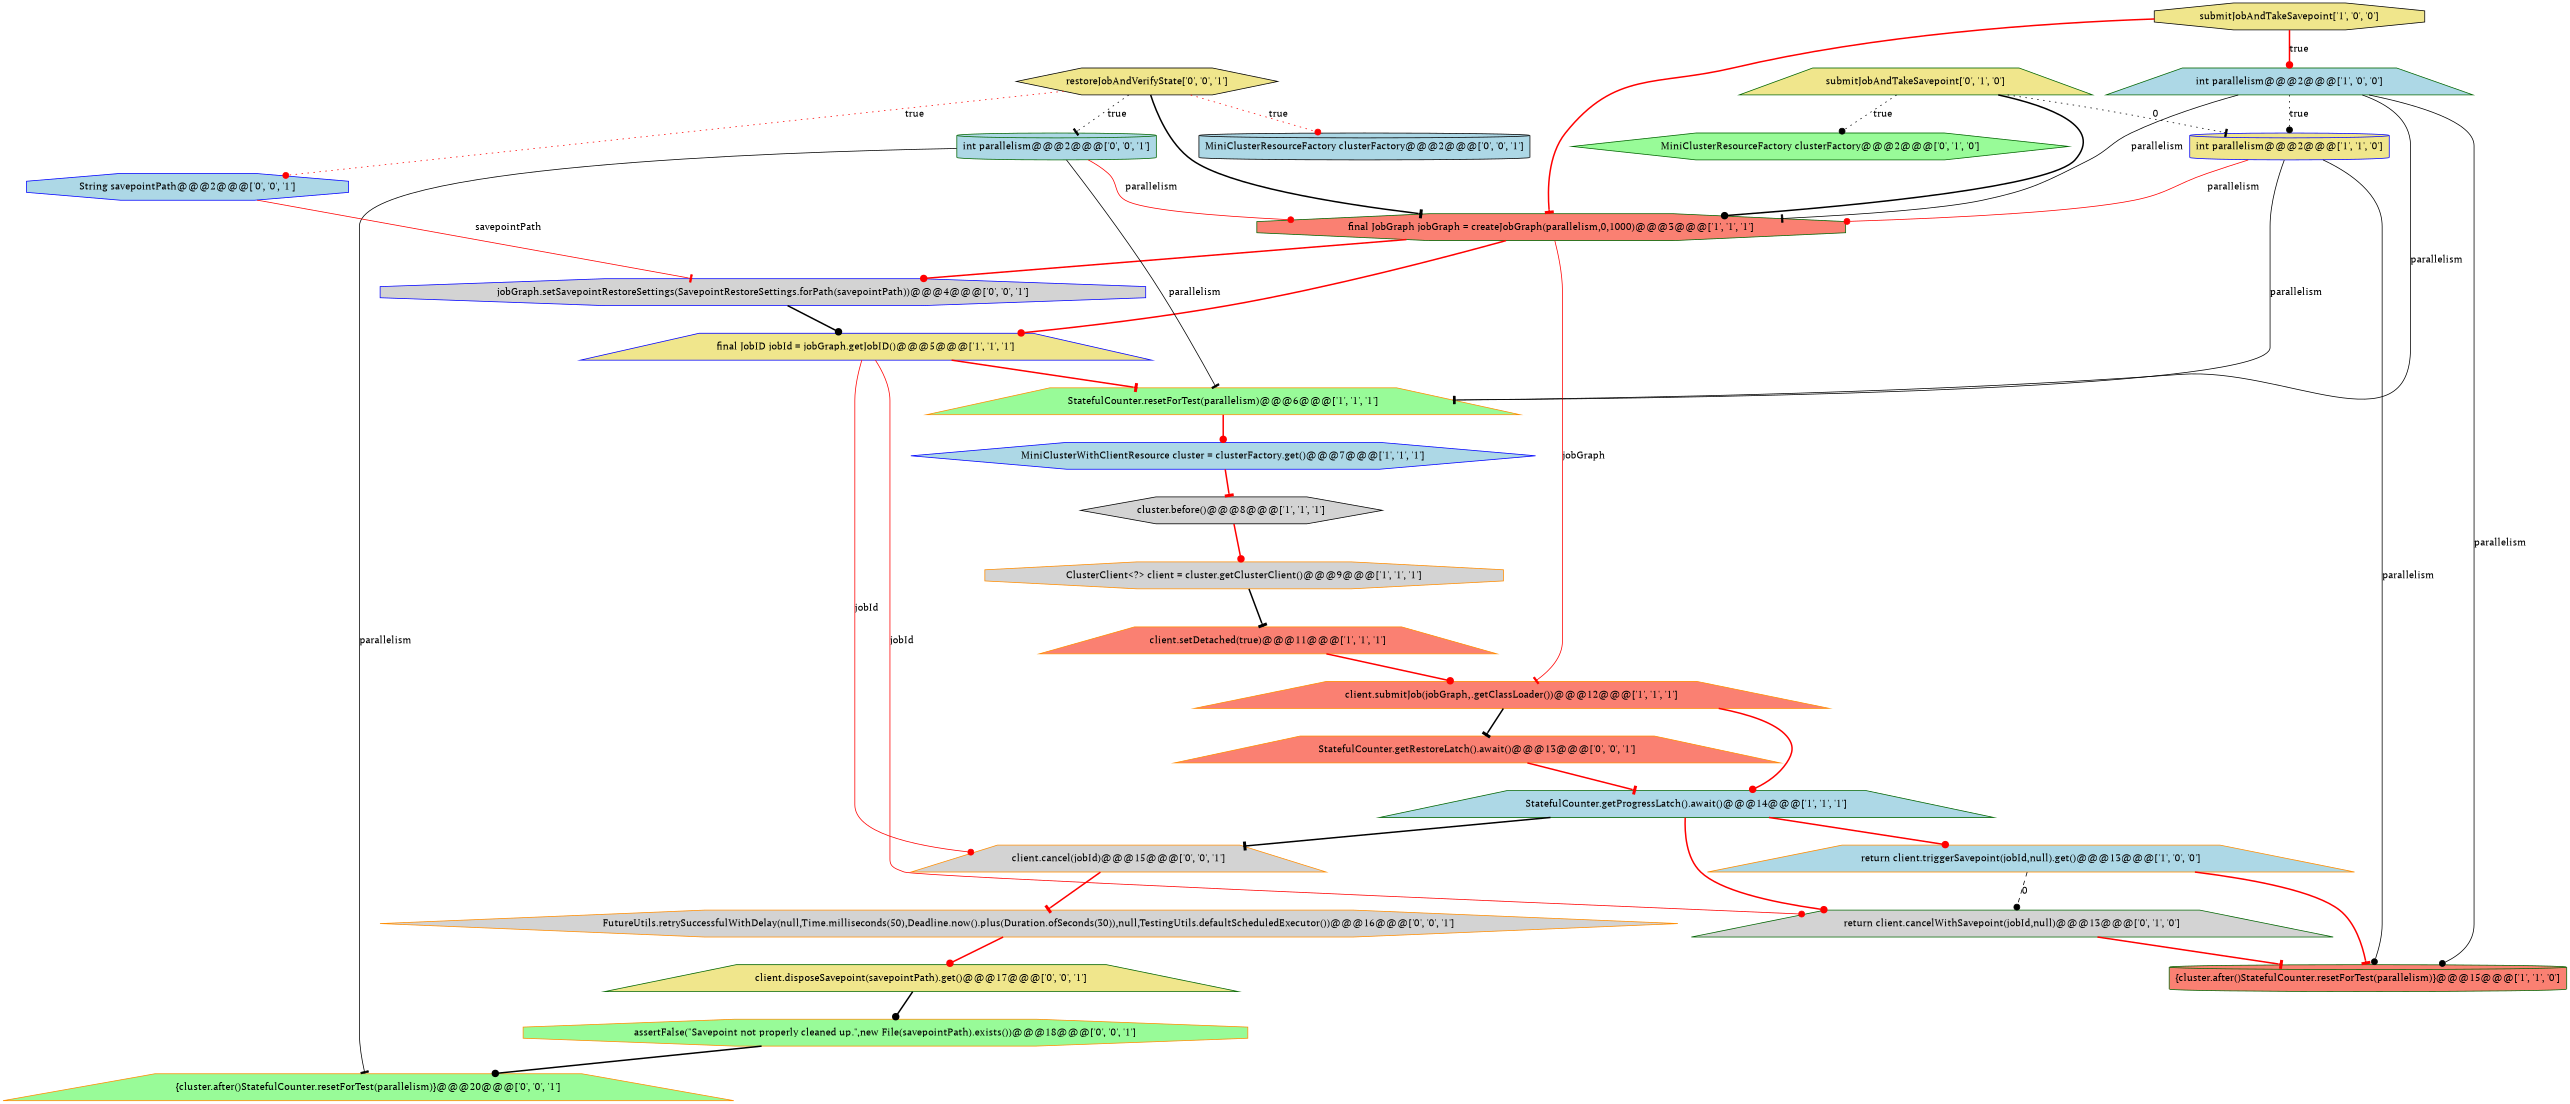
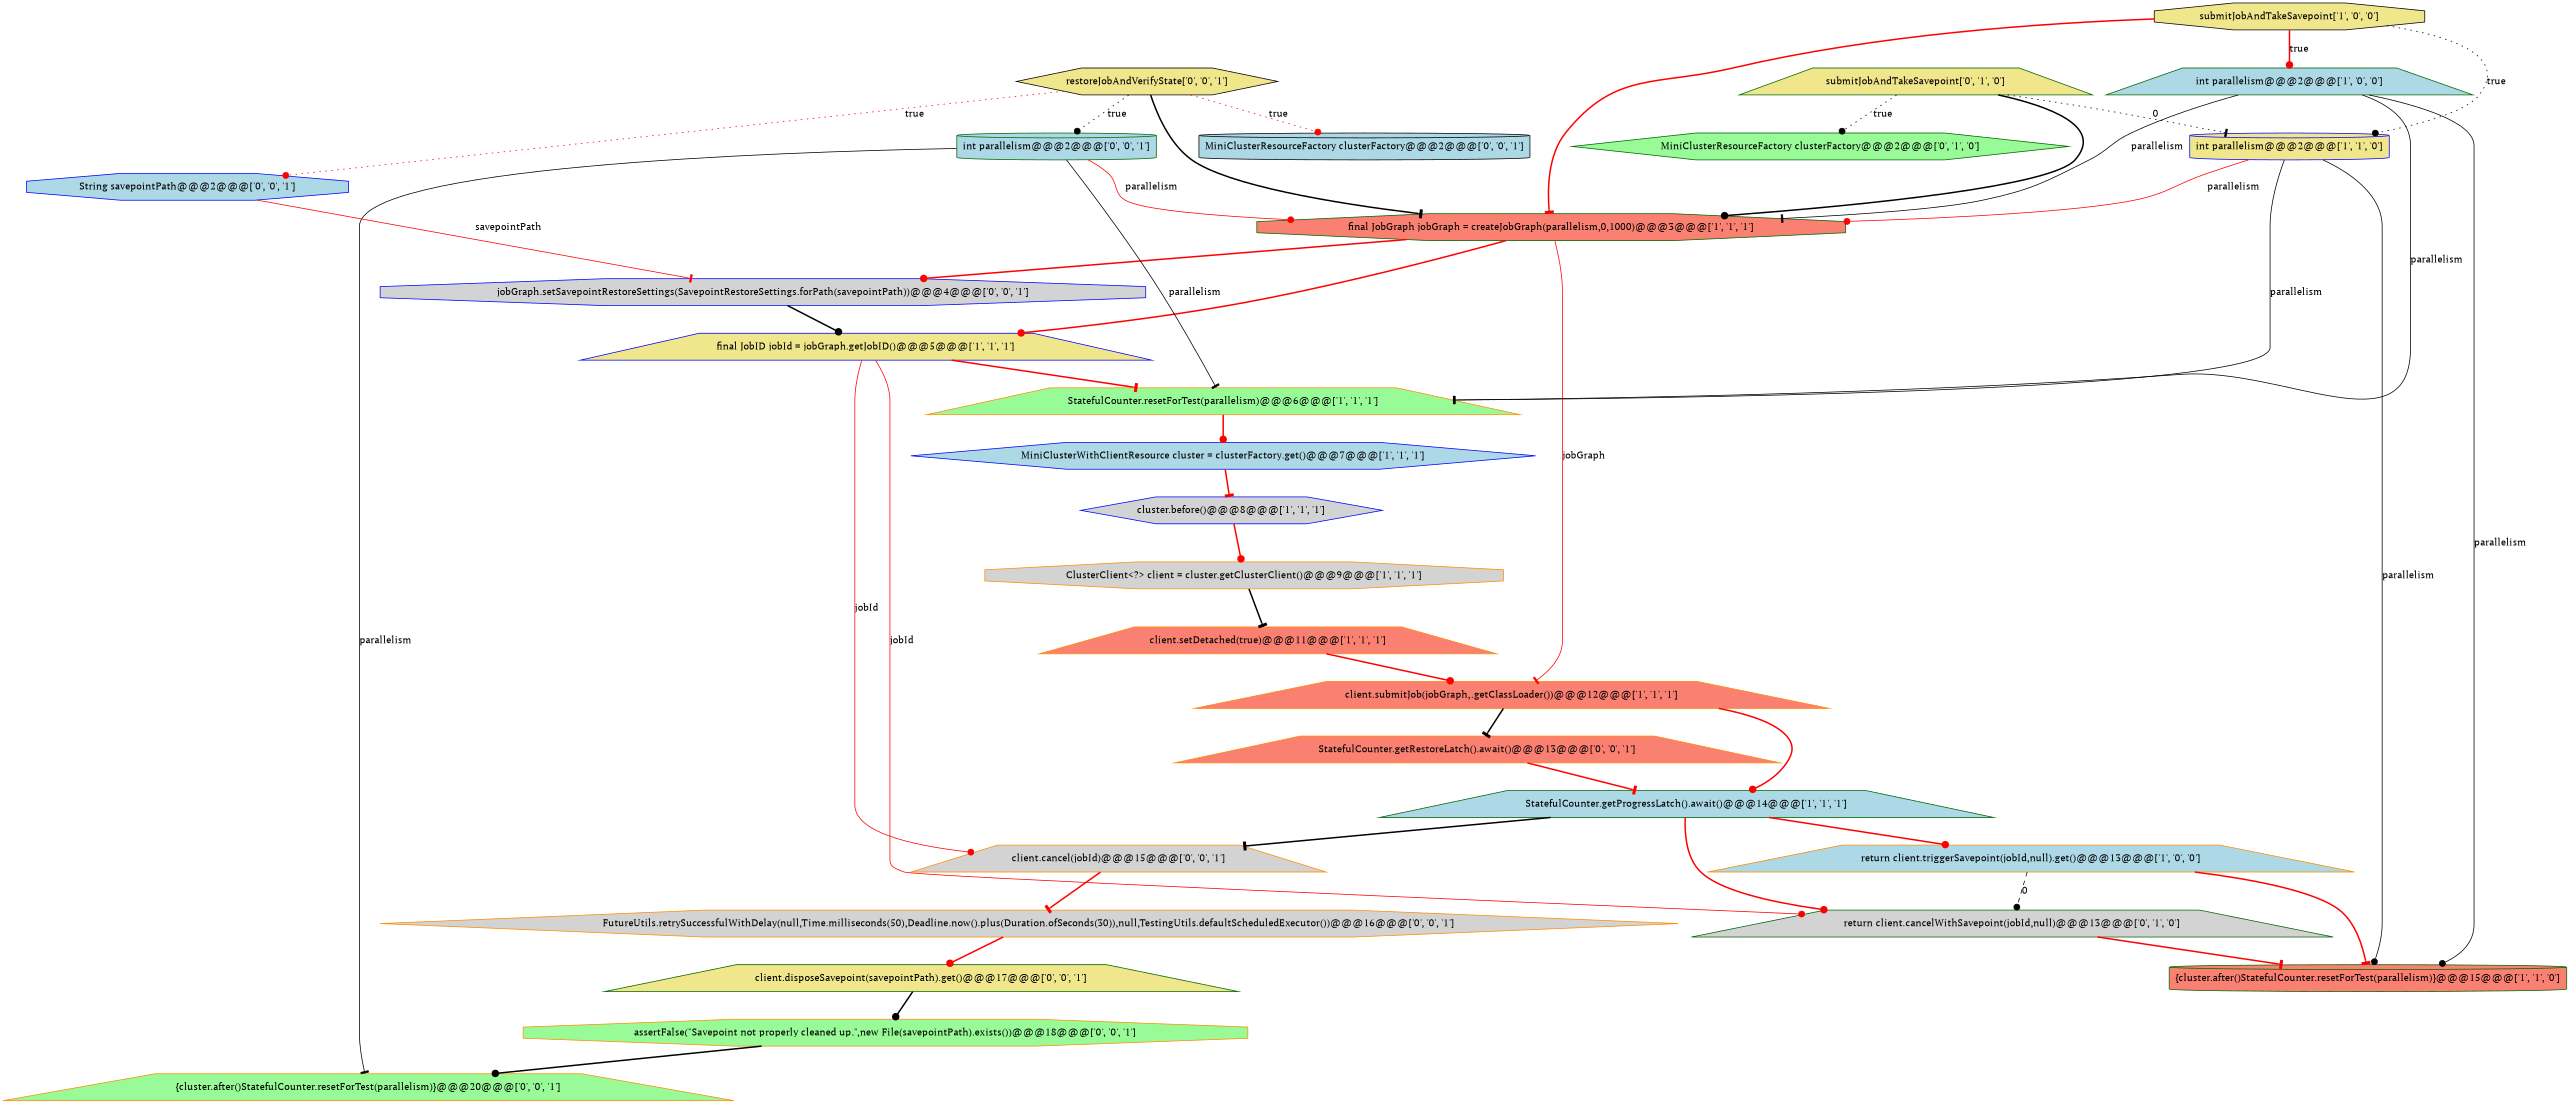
edge "int parallelism@@@2@@@['1', '0', '0']" -> "int parallelism@@@2@@@['1', '1', '0']": now "submitJobAndTakeSavepoint['1', '0', '0']" -> "int parallelism@@@2@@@['1', '1', '0']"
edge "restoreJobAndVerifyState['0', '0', '1']" -> "int parallelism@@@2@@@['0', '0', '1']": arrowhead tee -> dot
node "cluster.before()@@@8@@@['1', '1', '1']": color black -> blue
